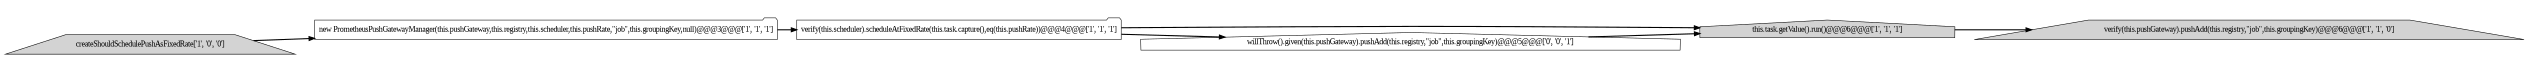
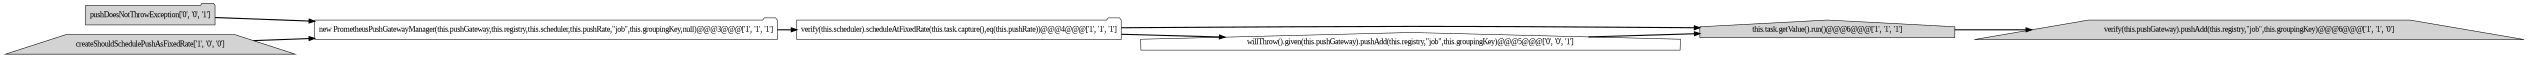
node "pushDoesNotThrowException['0', '0', '1']": added
